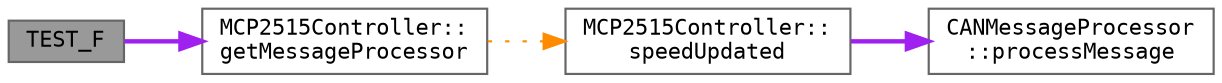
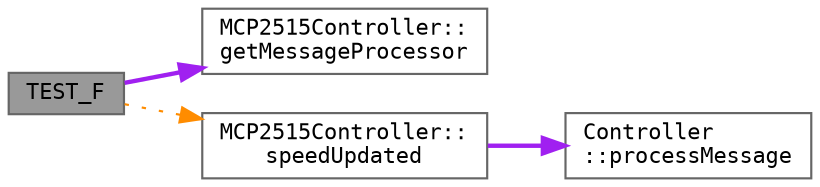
edge "MCP2515Controller:: getMessageProcessor" -> "MCP2515Controller:: speedUpdated": now "TEST_F" -> "MCP2515Controller:: speedUpdated"
node "CANMessageProcessor ::processMessage": label "CANMessageProcessor ::processMessage" -> "Controller ::processMessage"
